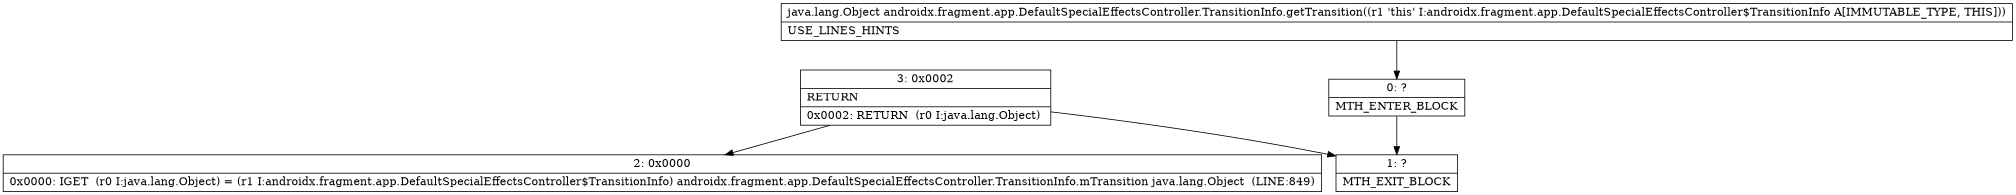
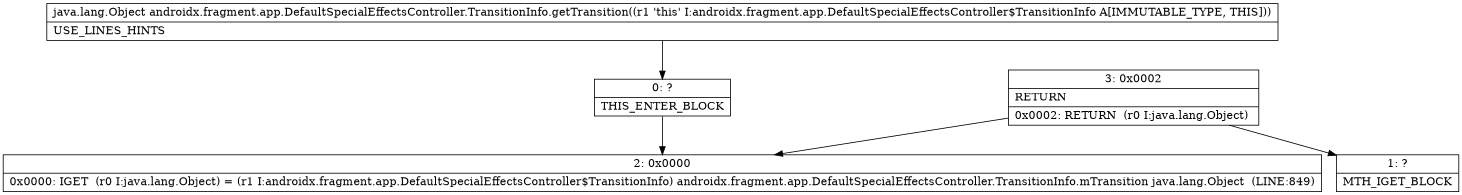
node "0: ?": text "MTH_ENTER_BLOCK" -> "THIS_ENTER_BLOCK"
edge "0: ?" -> "1: ?": now "0: ?" -> "2: 0x0000"
node "1: ?": text "MTH_EXIT_BLOCK" -> "MTH_IGET_BLOCK"
